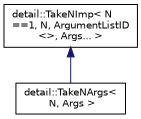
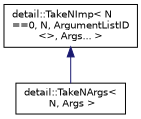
node "detail::TakeNImp< N ==1, N, ArgumentListID <>, Args... >": label "detail::TakeNImp< N ==1, N, ArgumentListID <>, Args... >" -> "detail::TakeNImp< N ==0, N, ArgumentListID <>, Args... >"
